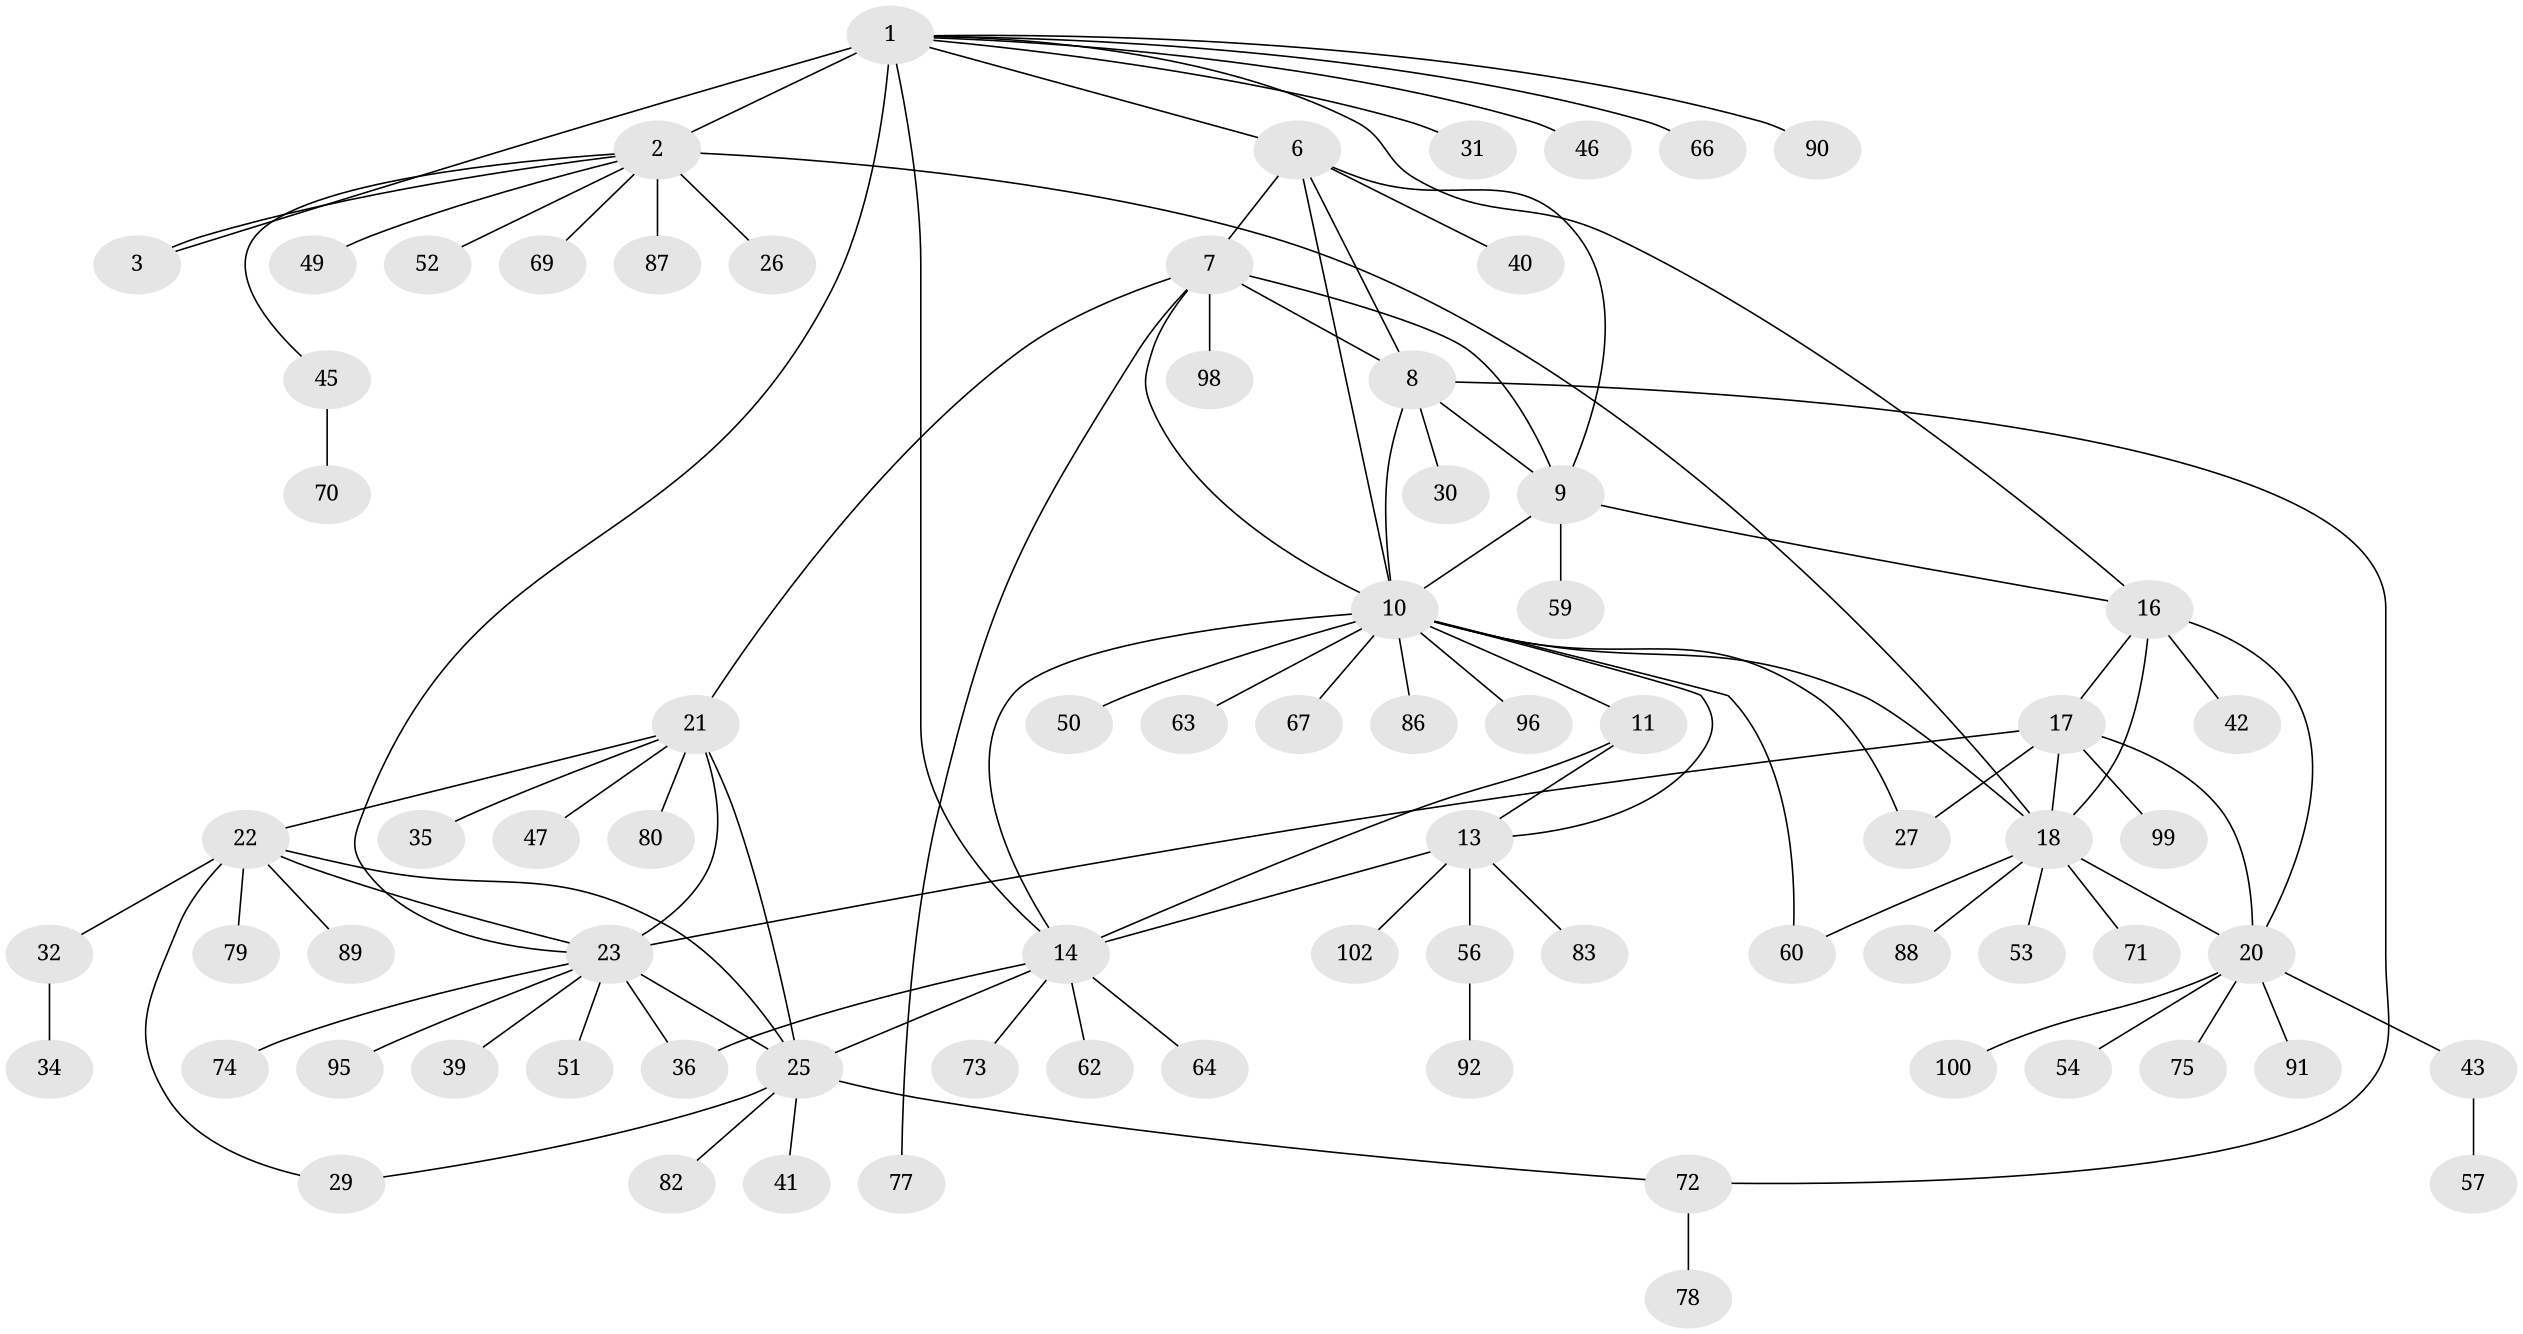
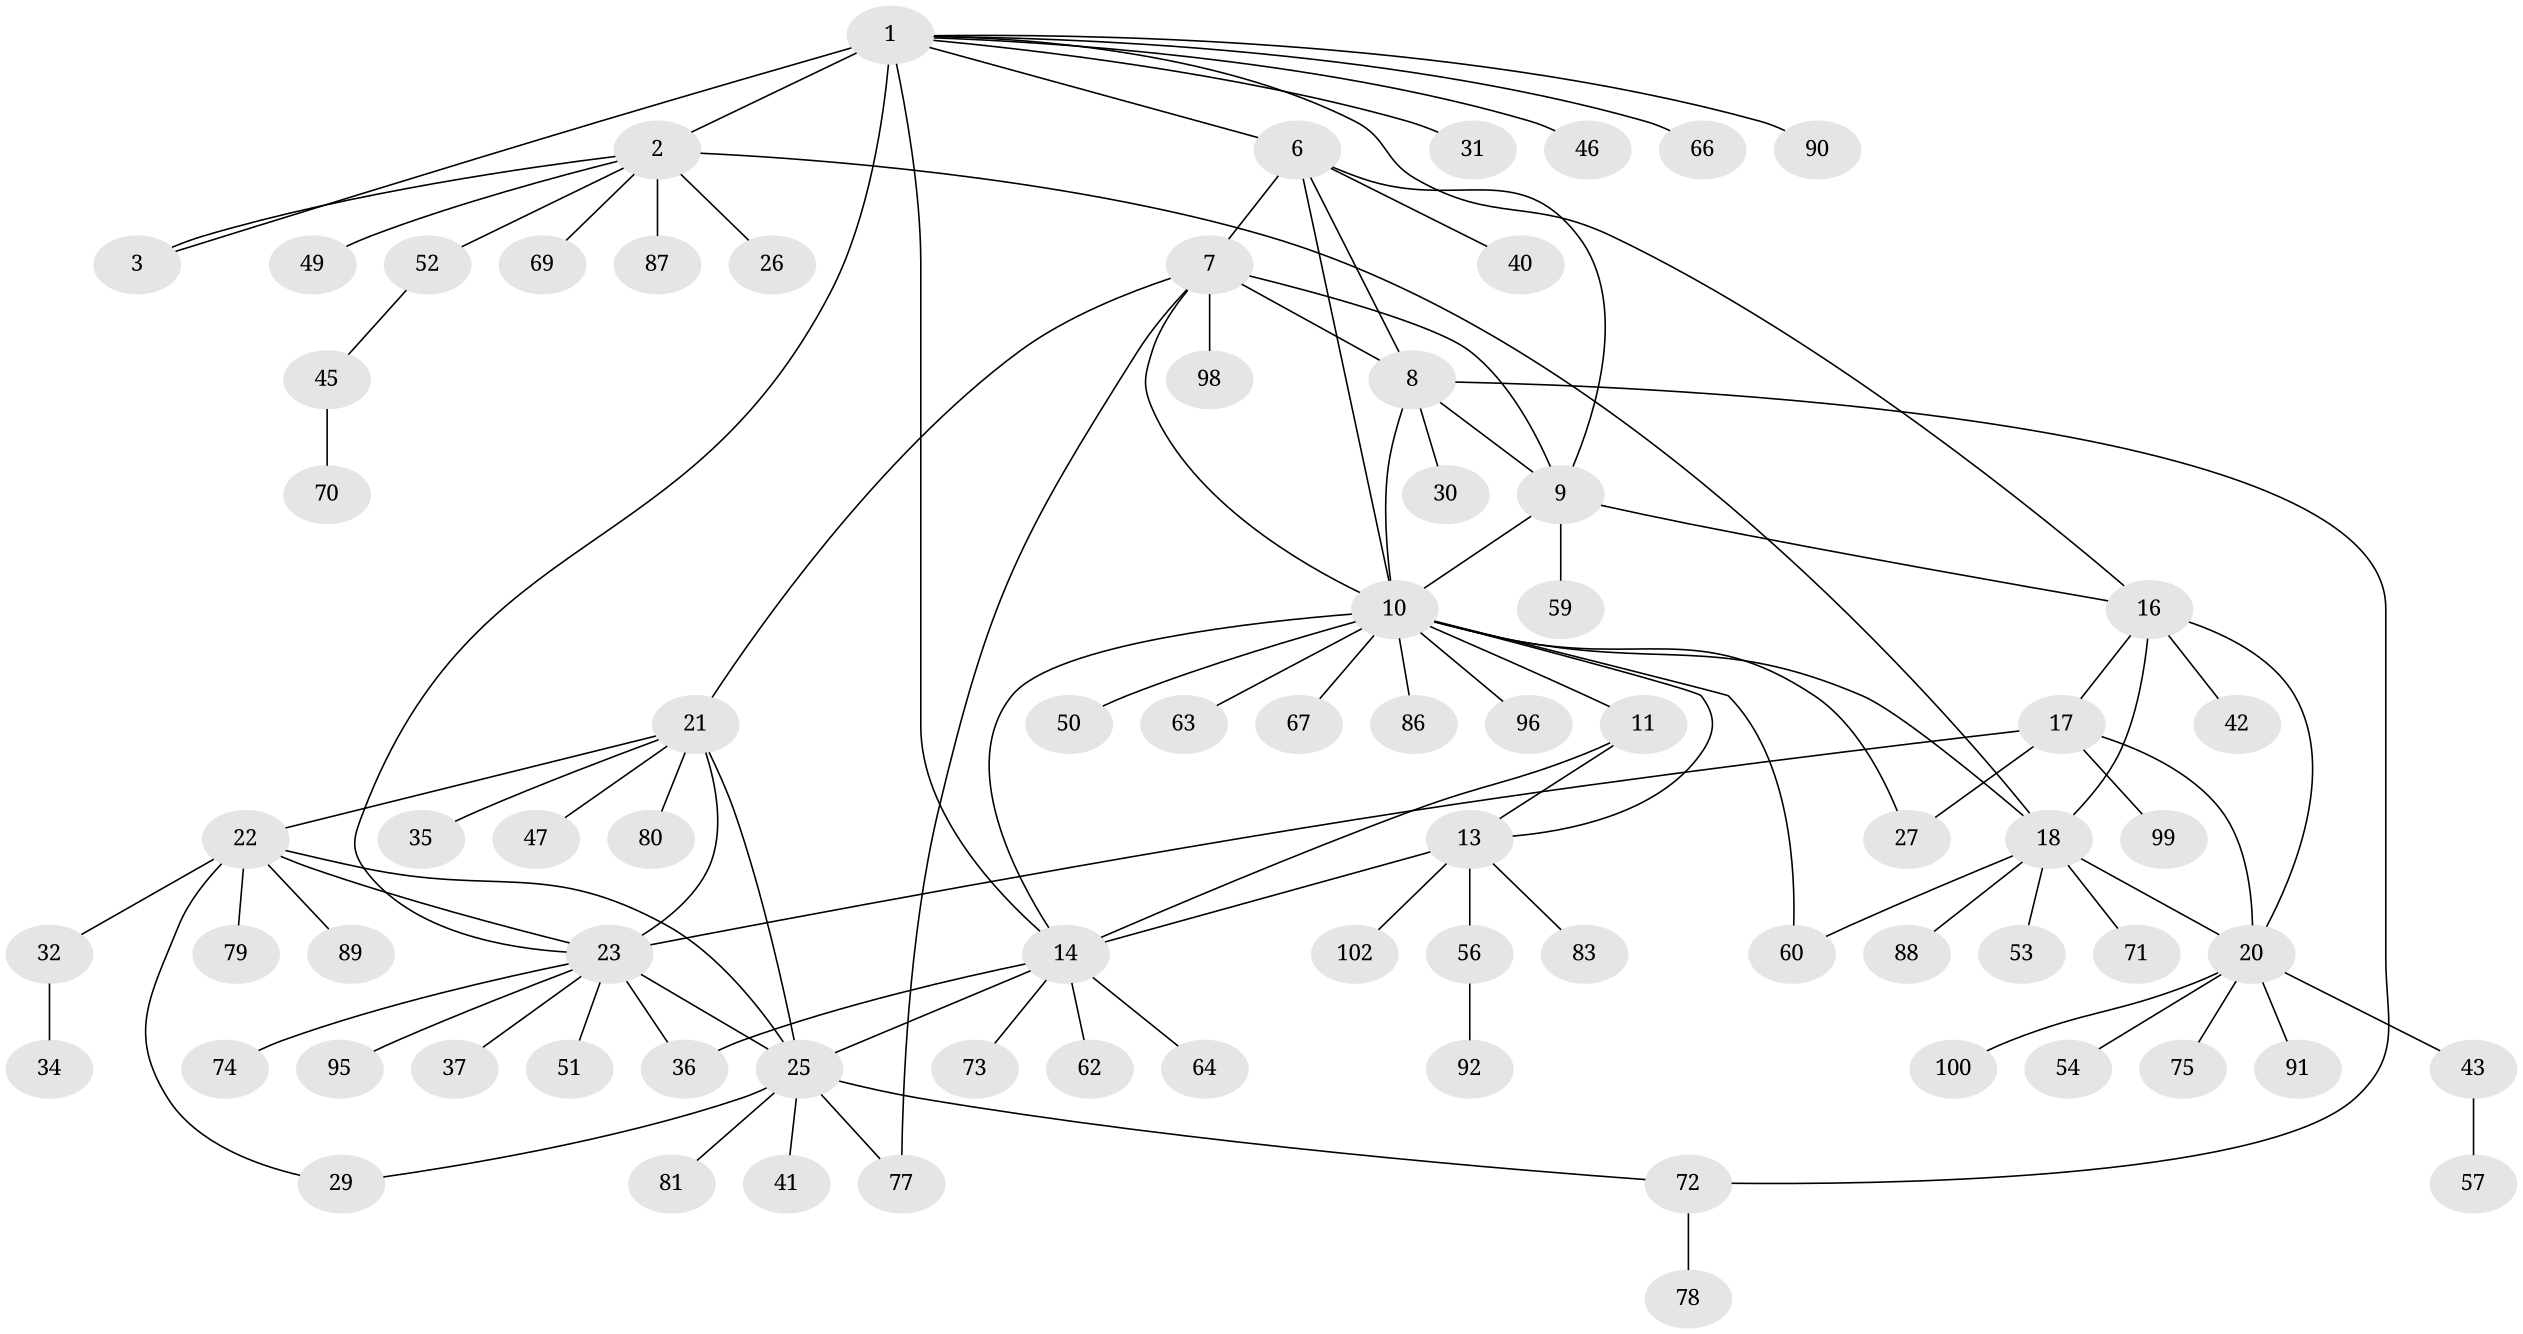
edge "2" -- "45": now "52" -- "45"
edge "17" -- "18": removed
node "39": label "39" -> "37"
edge "25" -- "77": added
node "82": label "82" -> "81"
